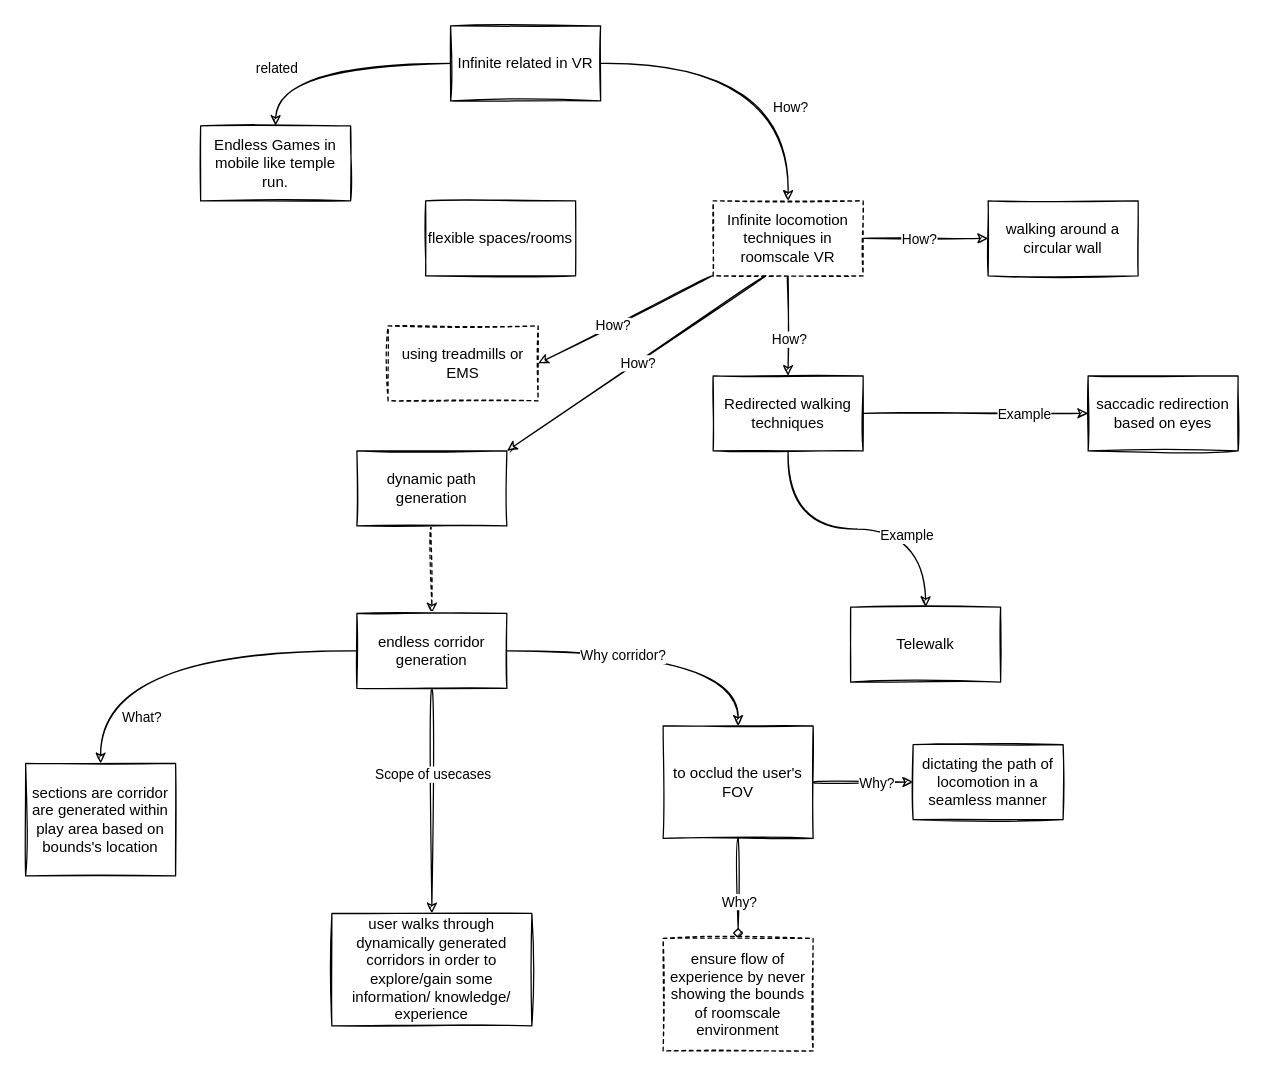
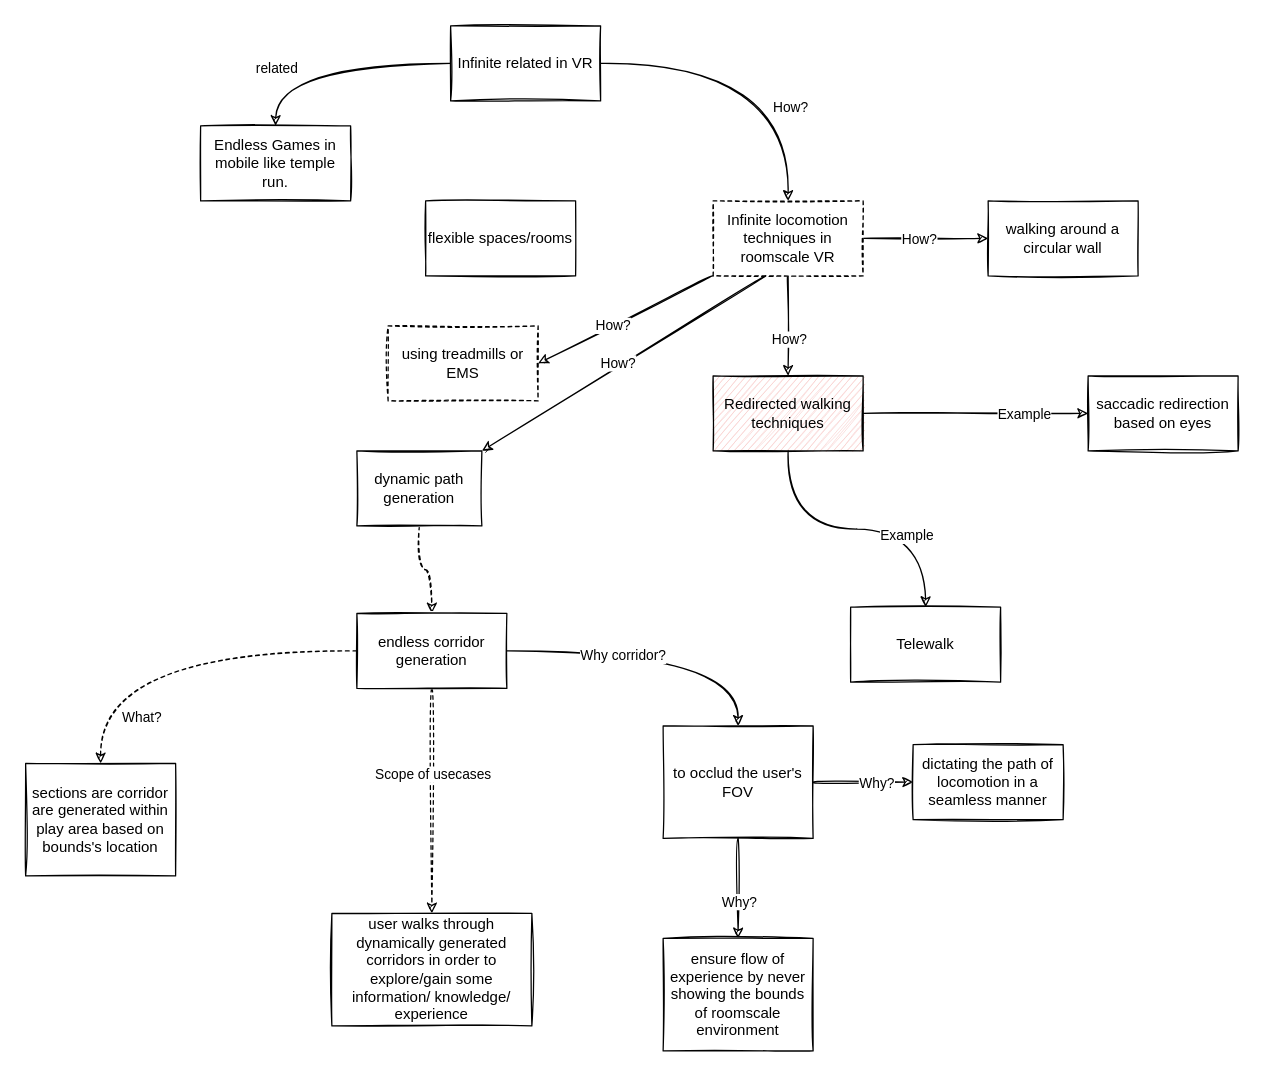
node "Redirected walking techniques": fillcolor #ffffff -> #f8cecc
node "dynamic path generation": size 150x75 -> 125x75
edge "endless corridor generation" -> "sections are corridor are generated within play area based on bounds's location": style solid -> dashed
edge "endless corridor generation" -> "user walks through dynamically generated corridors in order to explore/gain some information/ knowledge/ experience": style solid -> dashed
edge "to occlud the user's FOV" -> "ensure flow of experience by never showing the bounds of roomscale environment": arrowhead diamond -> classic
node "ensure flow of experience by never showing the bounds of roomscale environment": style dashed -> solid
